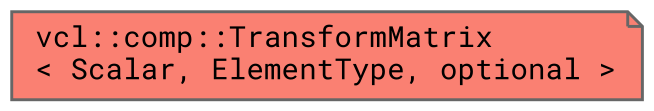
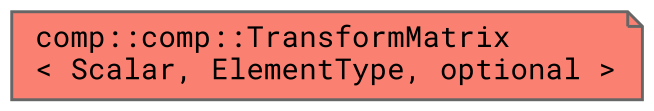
node "vcl::comp::TransformMatrix < Scalar, ElementType, optional >": label "vcl::comp::TransformMatrix < Scalar, ElementType, optional >" -> "comp::comp::TransformMatrix < Scalar, ElementType, optional >"
